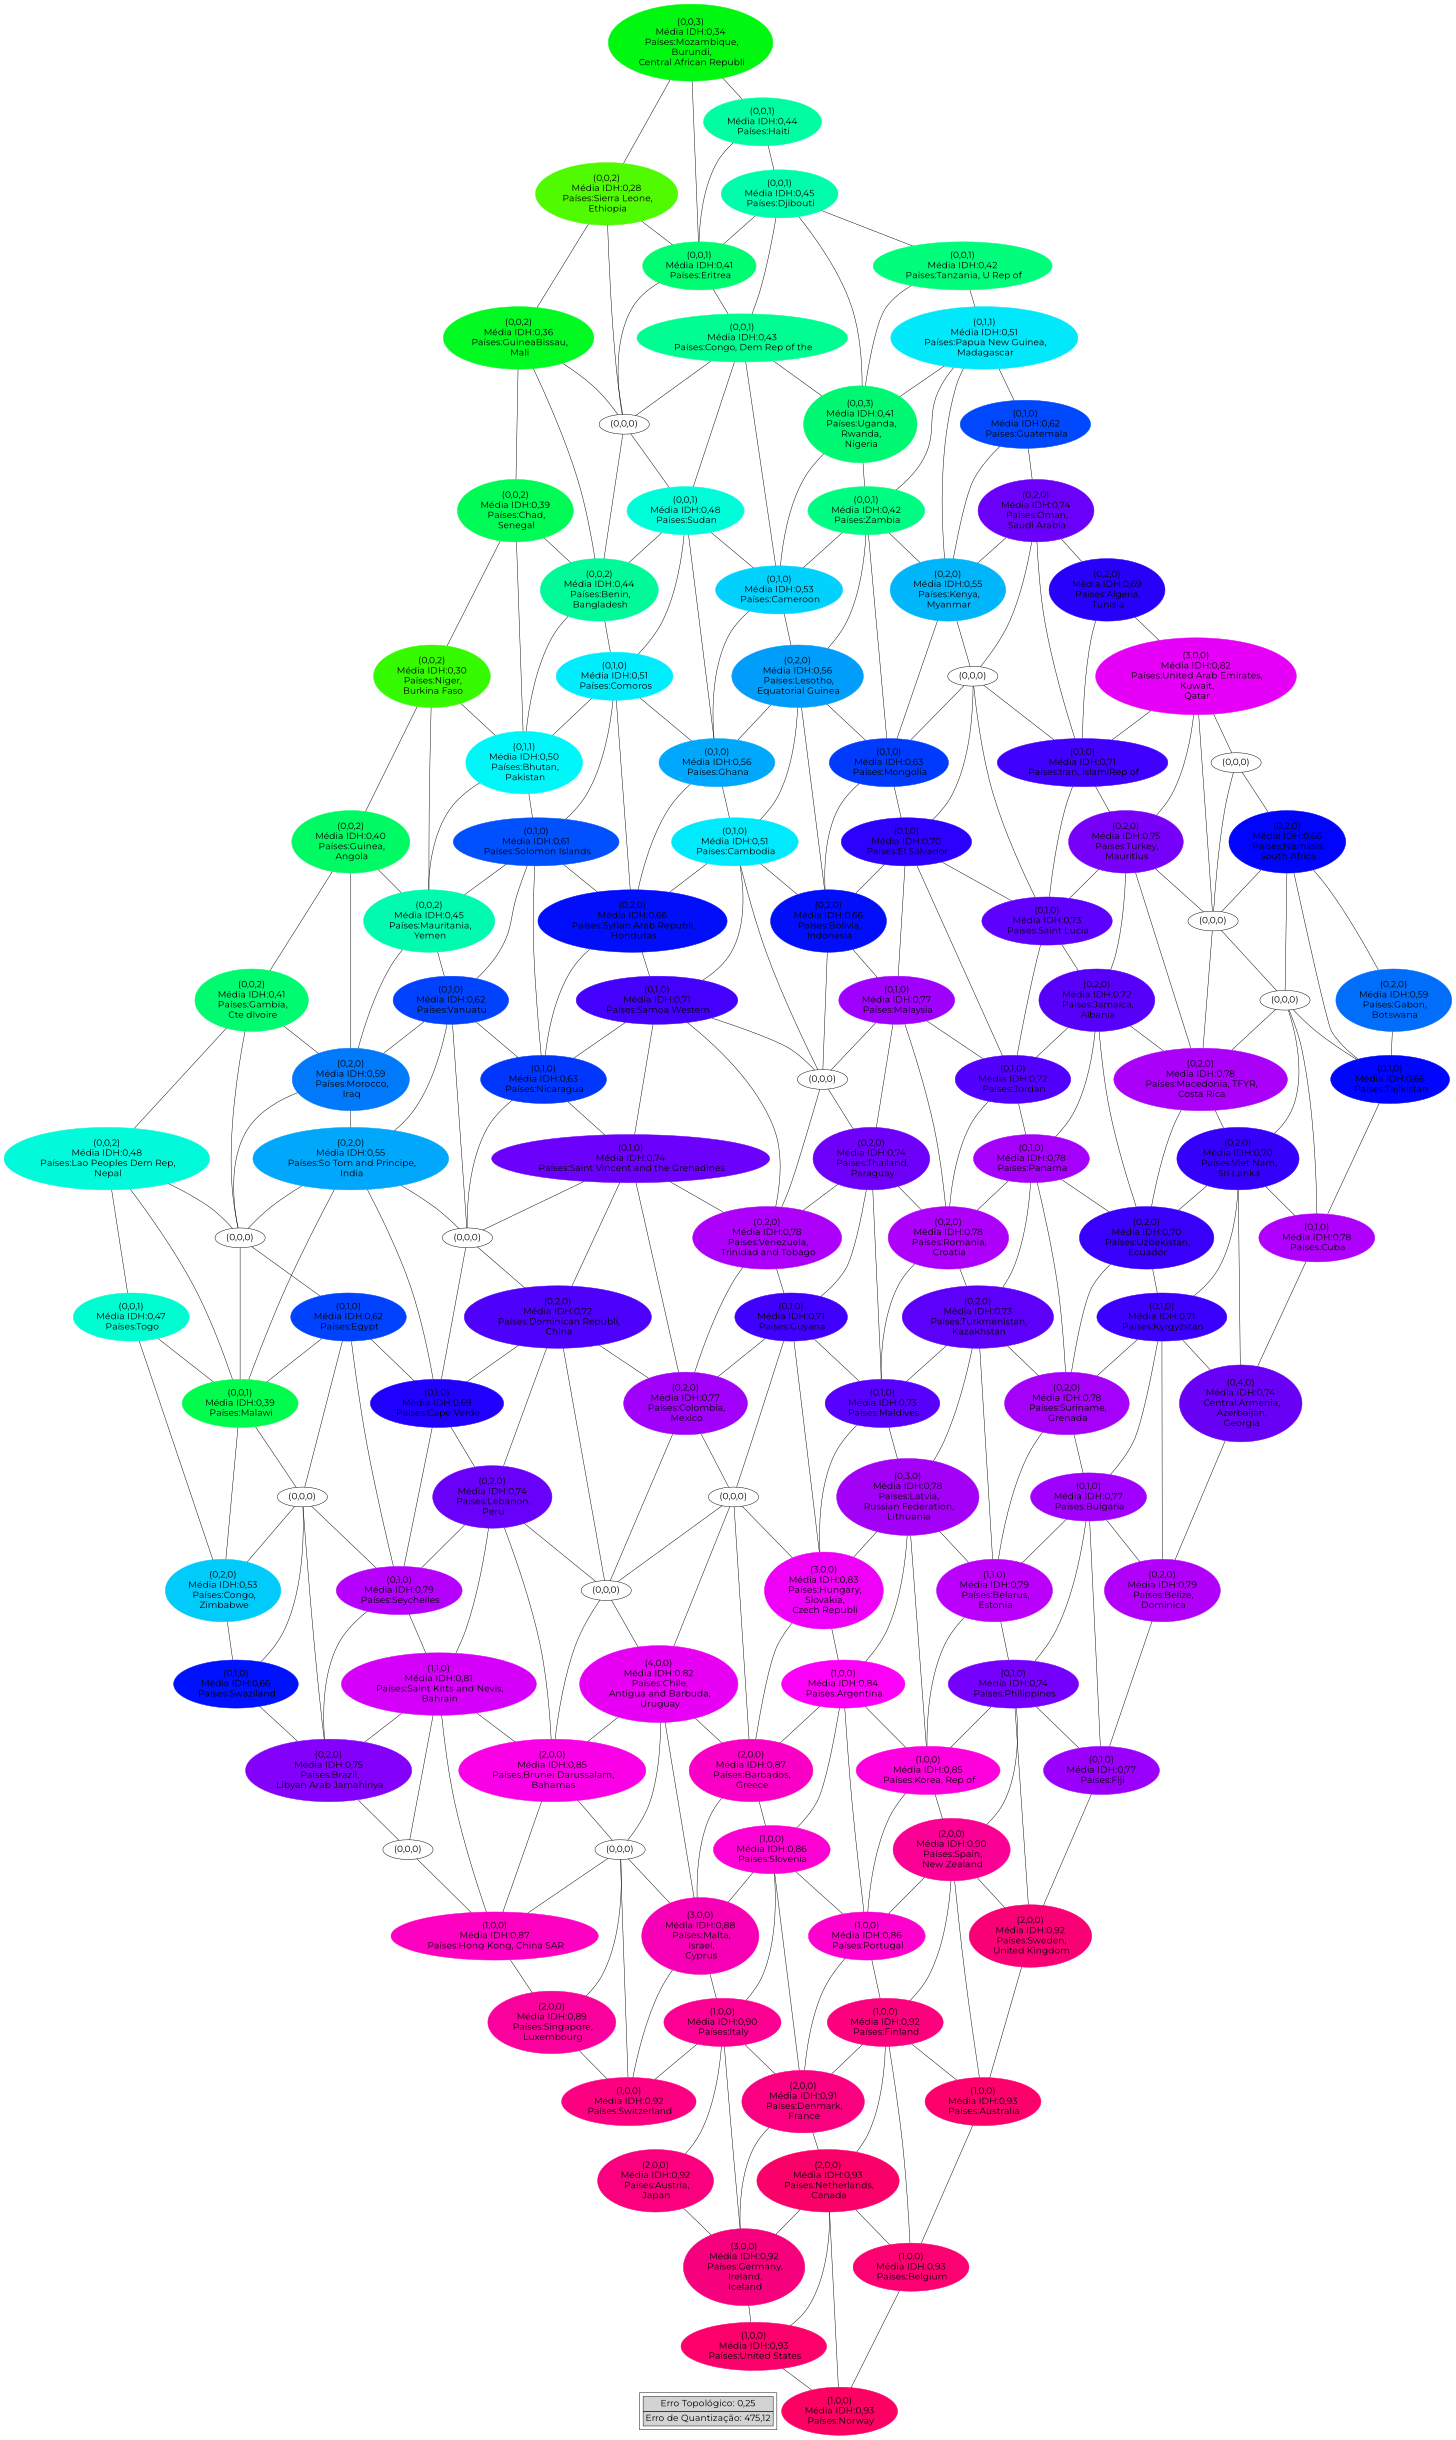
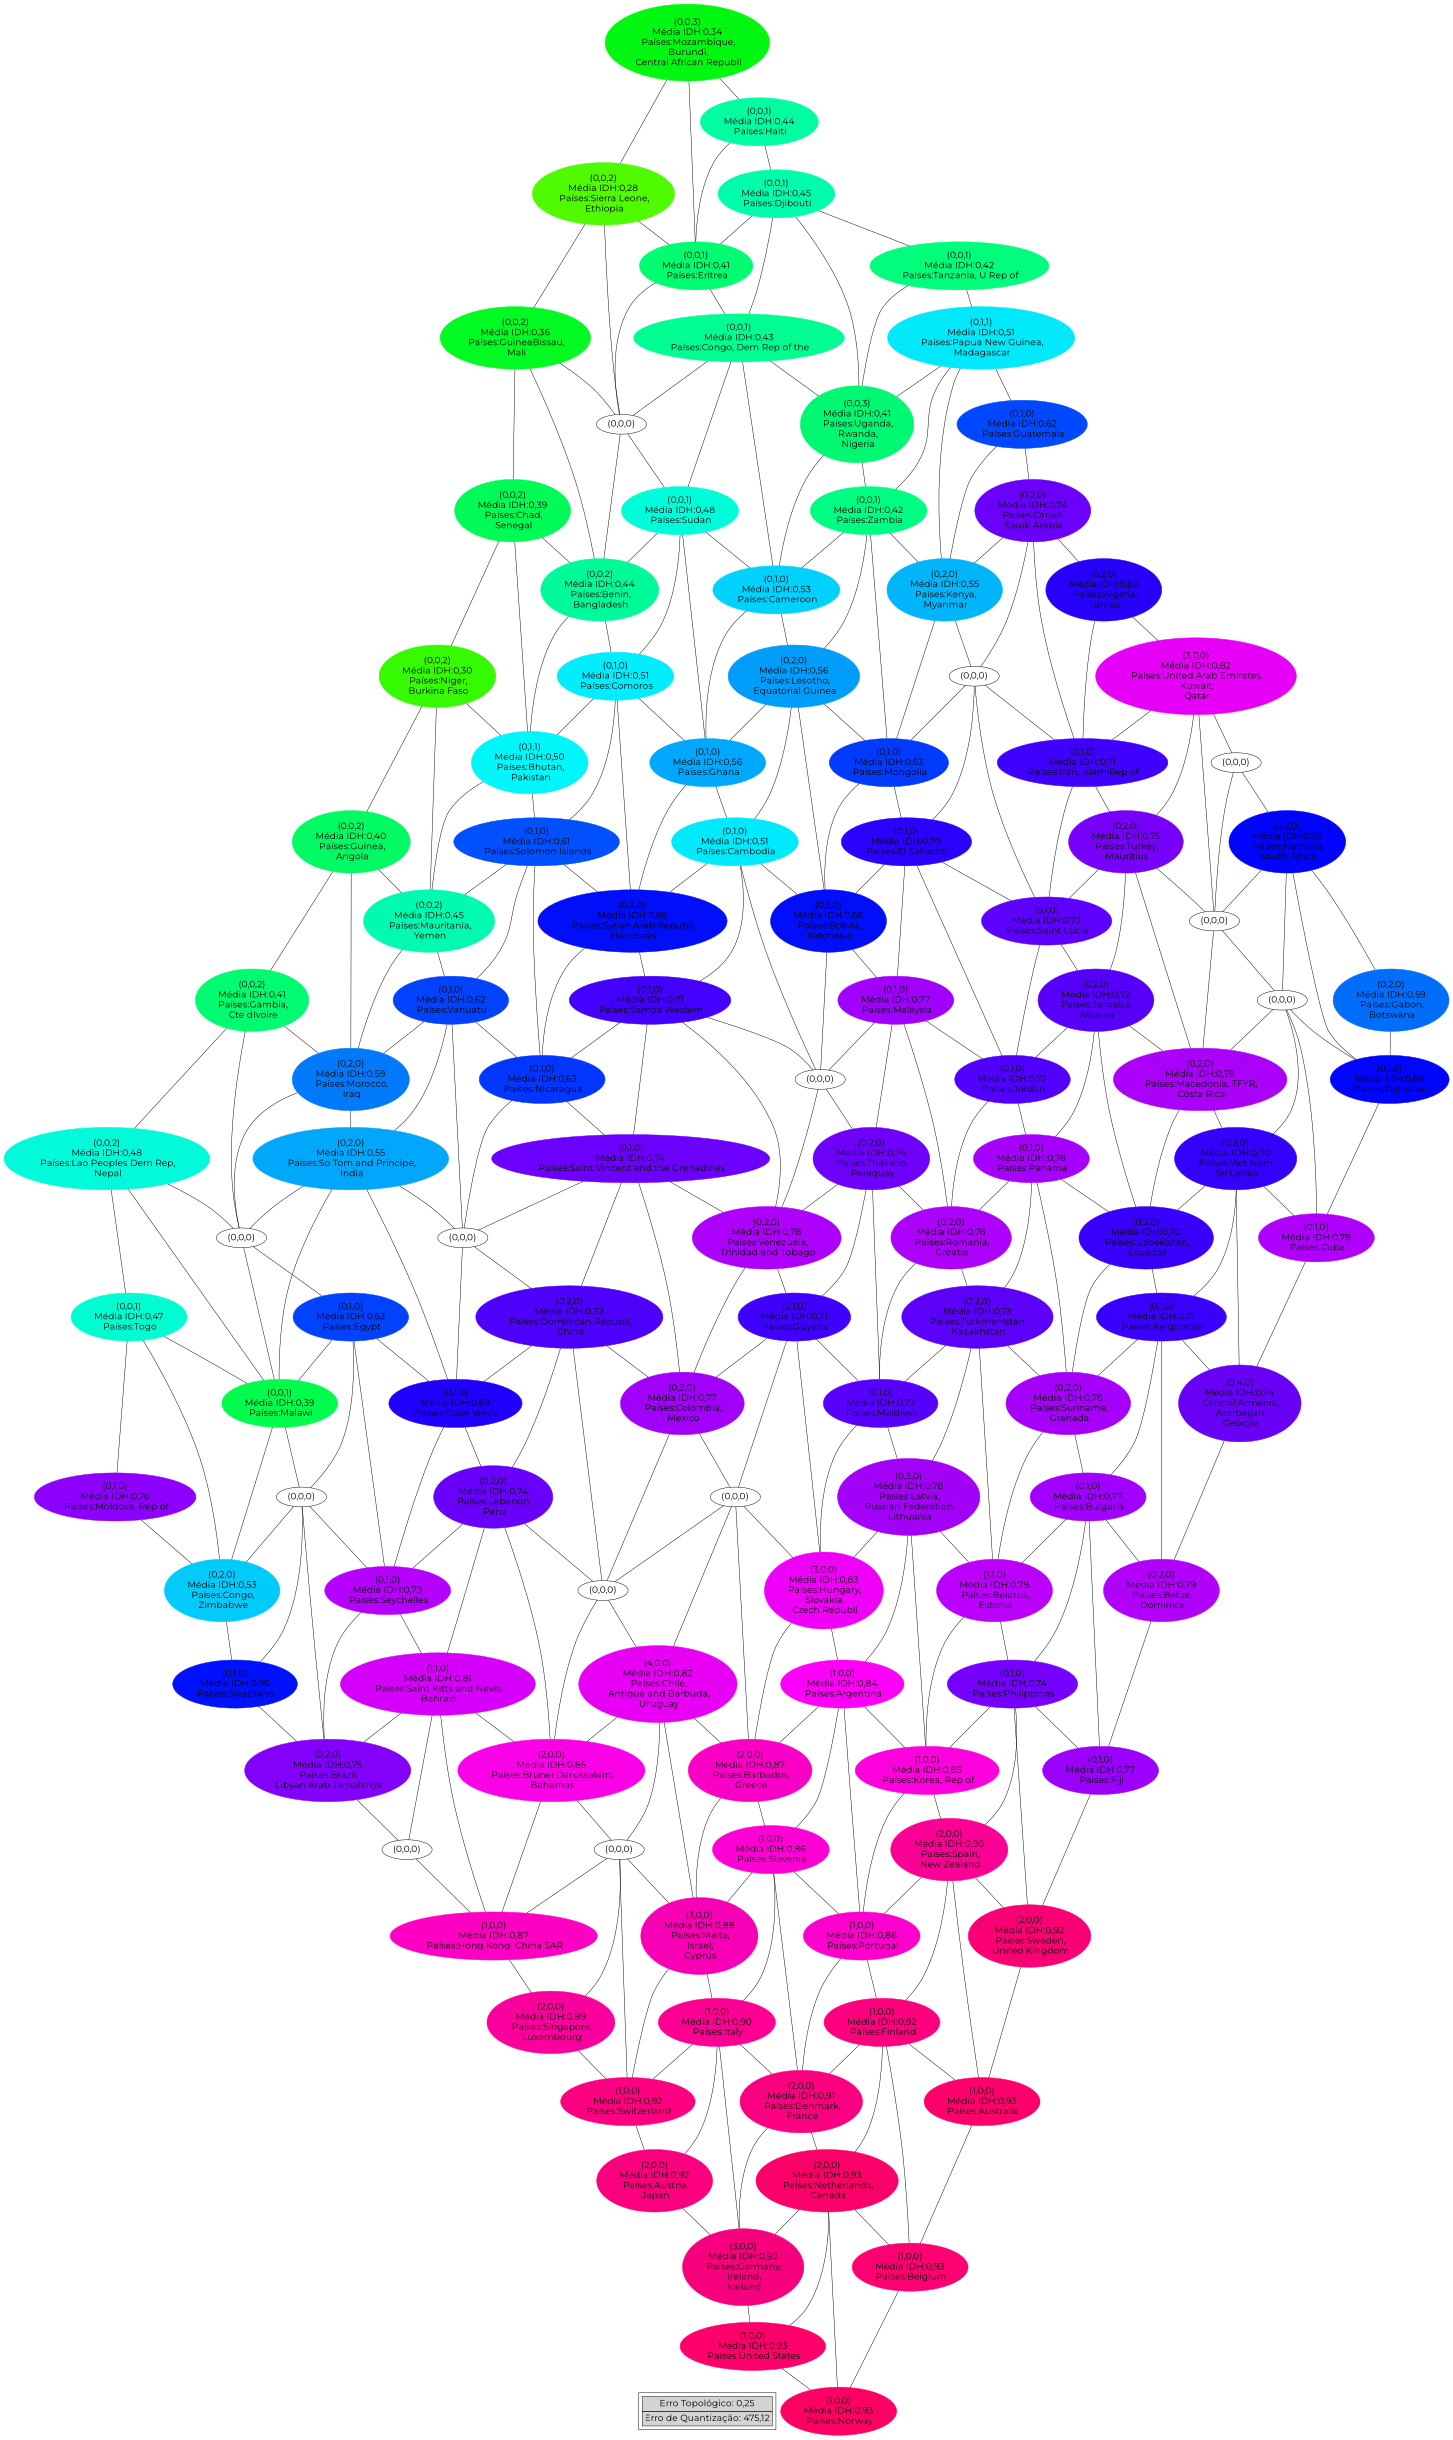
node "(0,1,0) Média IDH:0,76 Países:Moldova, Rep of": added
edge "(1,0,0) Média IDH:0,92 Países:Switzerland" -- "(2,0,0) Média IDH:0,92 Países:Austria, Japan": added
